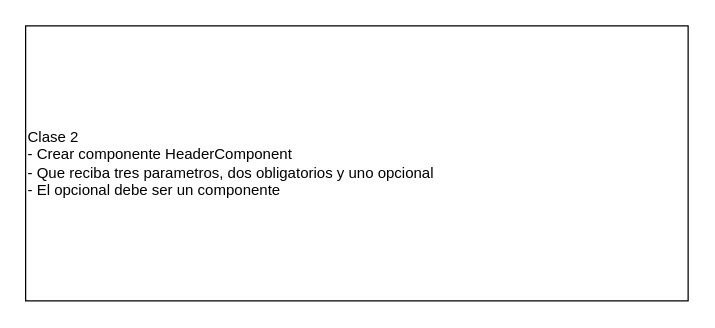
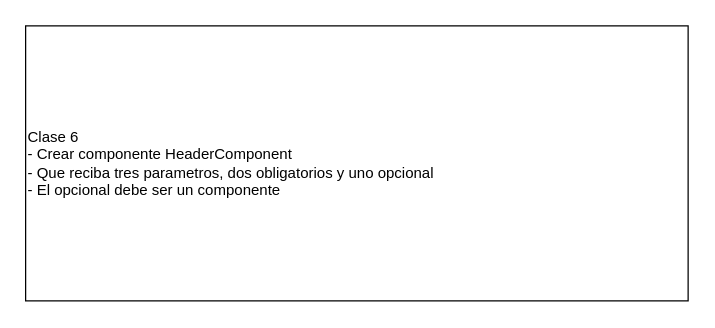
node "Clase 2 - Crear componente HeaderComponent - Que reciba tres parametros, dos obligatorios y uno opcional - El opcional debe ser un componente": label "Clase 2 - Crear componente HeaderComponent - Que reciba tres parametros, dos obligatorios y uno opcional - El opcional debe ser un componente" -> "Clase 6 - Crear componente HeaderComponent - Que reciba tres parametros, dos obligatorios y uno opcional - El opcional debe ser un componente"
